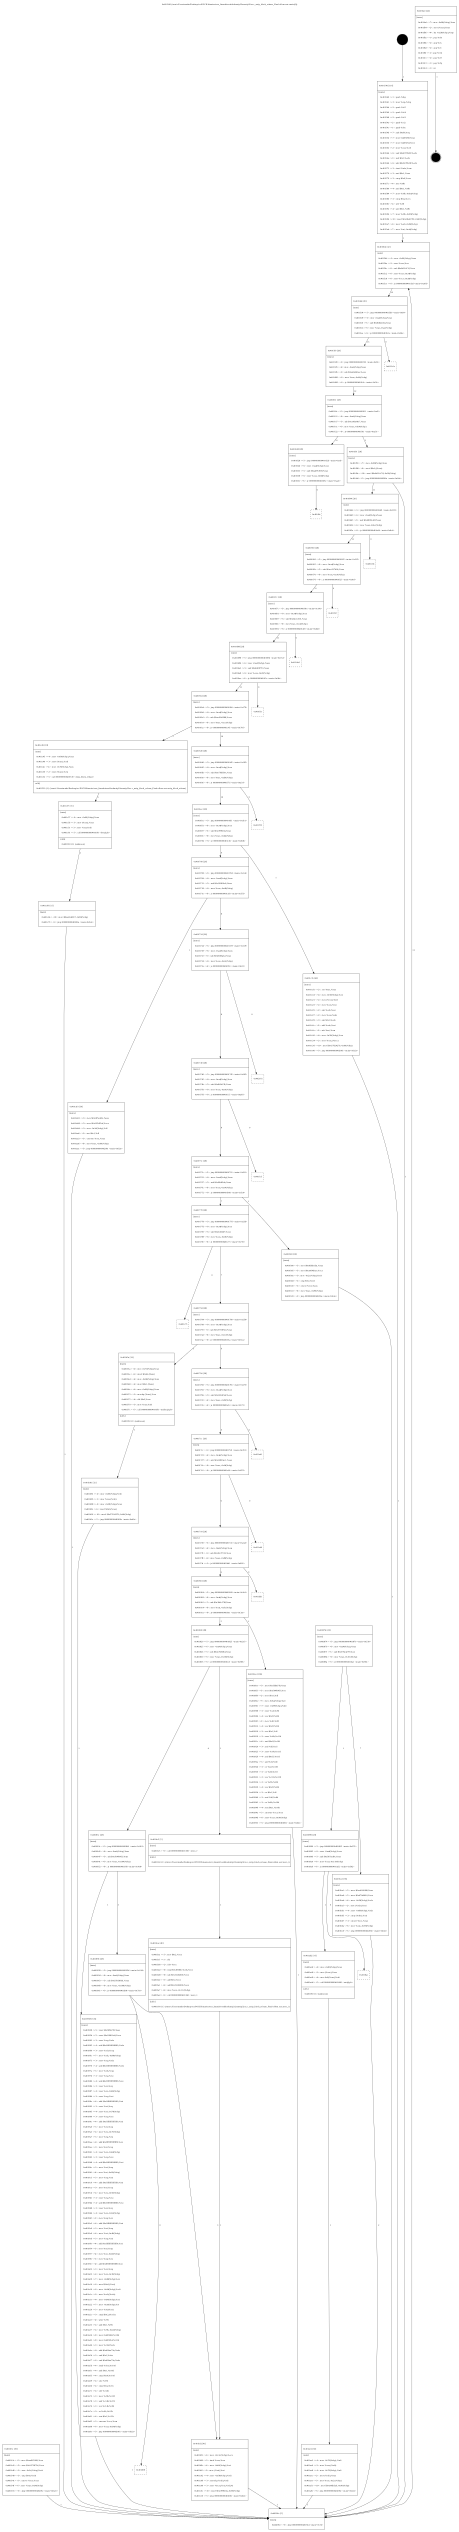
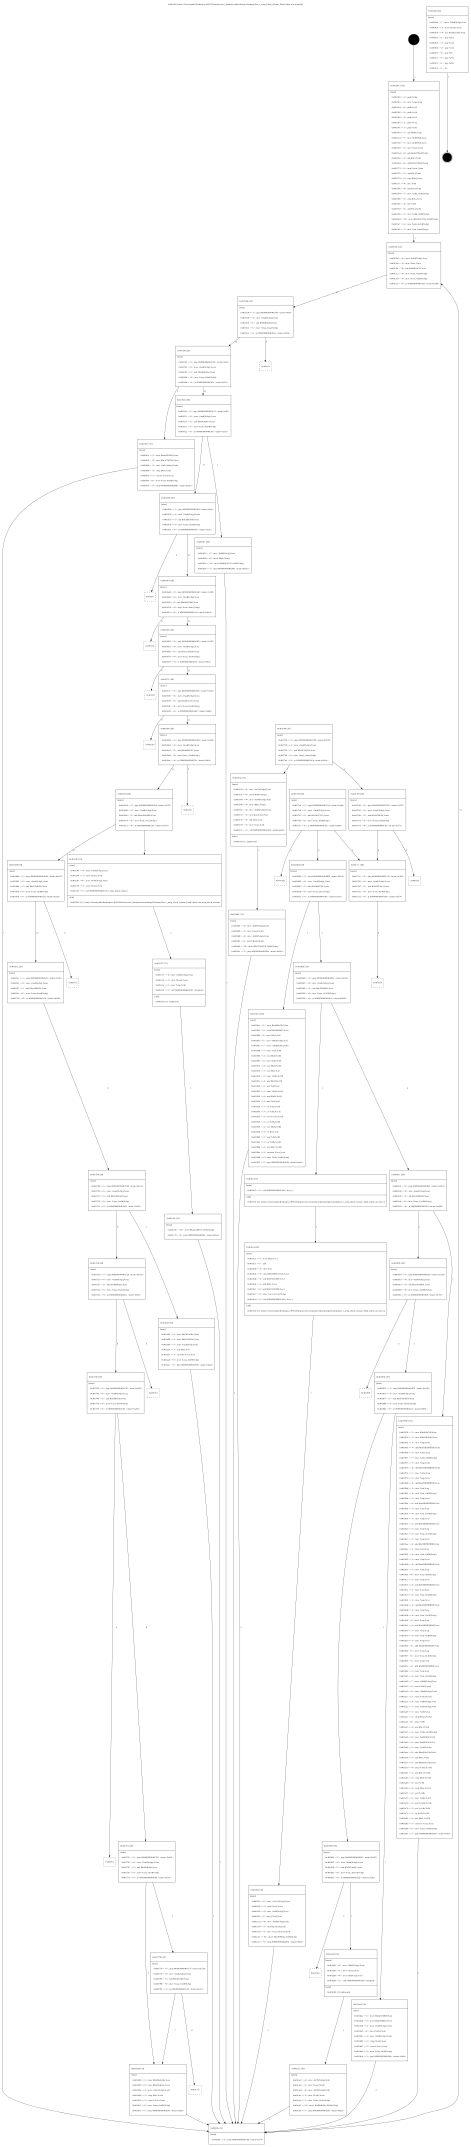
edge "0x4015f0 [28]" -> "0x401b3c [30]": added, label "1"
edge "0x401f91 [28]" -> "0x401644 [28]": now "0x401628 [28]" -> "0x401644 [28]"
node "0x401c1b [42]": removed
edge "0x401778 [28]" -> "0x401794 [28]": now "0x401778 [28]" -> "0x401b00 [30]"
edge "0x4017cc [28]" -> "0x4017e8 [28]": reversed
edge "0x401858 [28]" -> "0x401bf2 [41]": now "0x401858 [28]" -> "0x401874 [28]"
